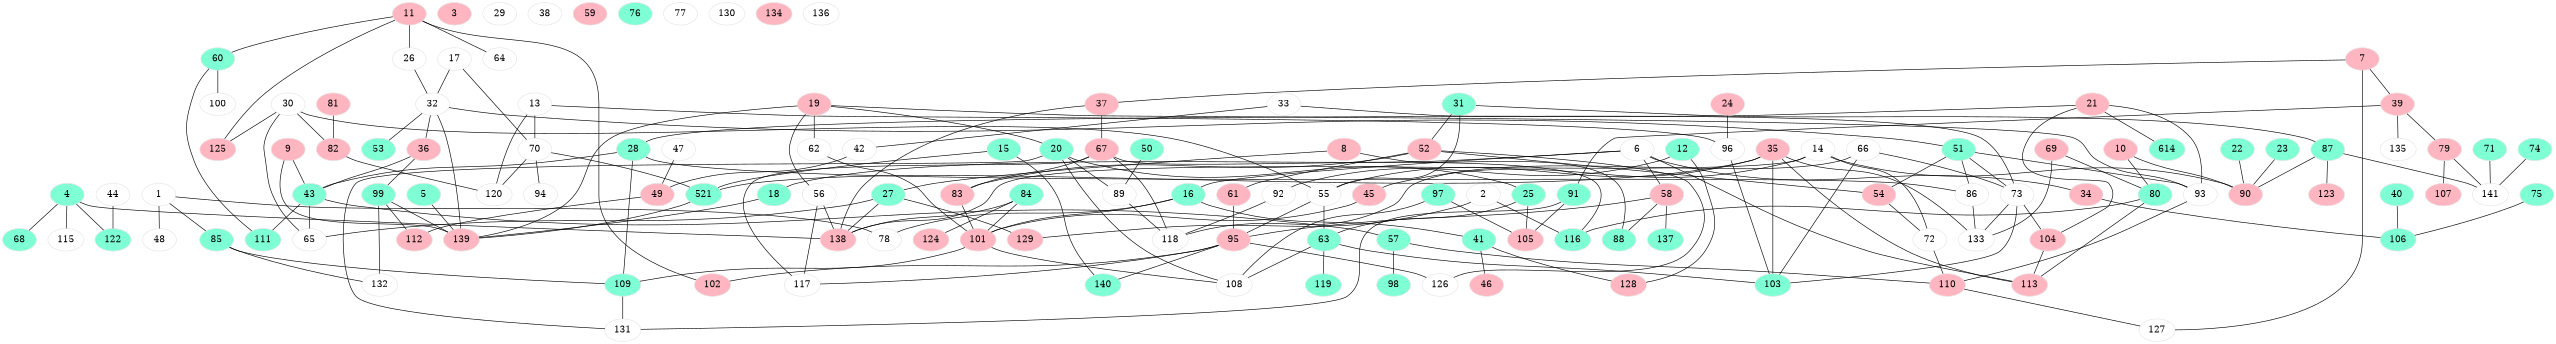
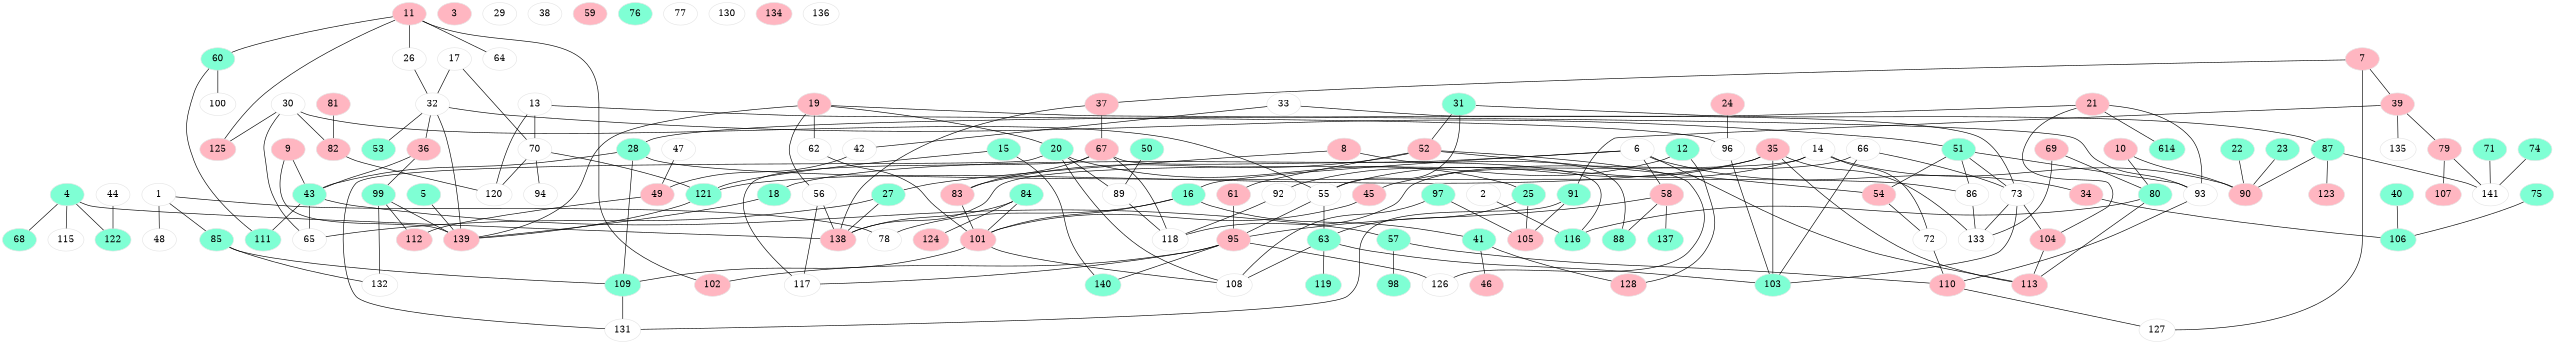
node "521": label "521" -> "121"
node "129": removed
